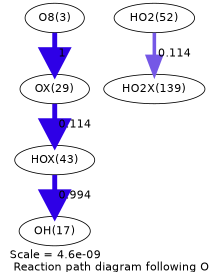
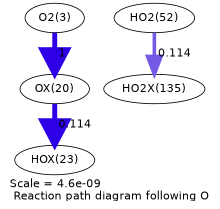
node "O8(3)": label "O8(3)" -> "O2(3)"
node "OX(29)": label "OX(29)" -> "OX(20)"
node "HO2X(139)": label "HO2X(139)" -> "HO2X(135)"
node "HOX(43)": label "HOX(43)" -> "HOX(23)"
node "OH(17)": removed
